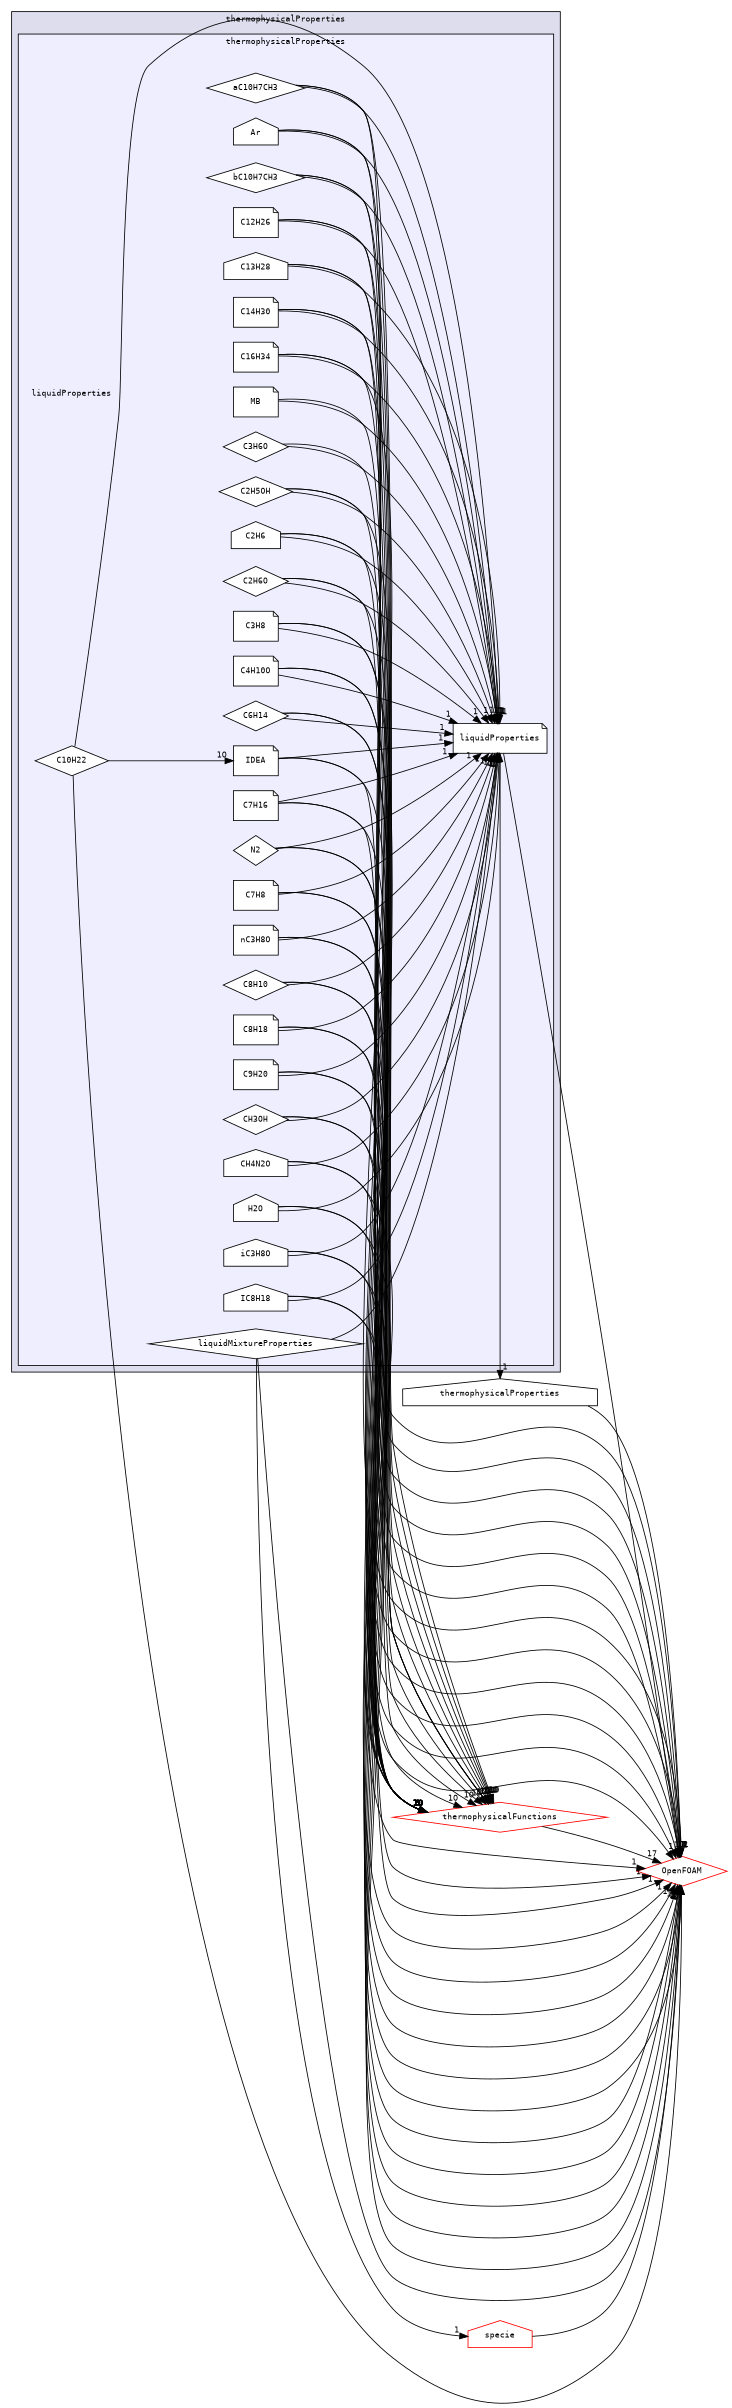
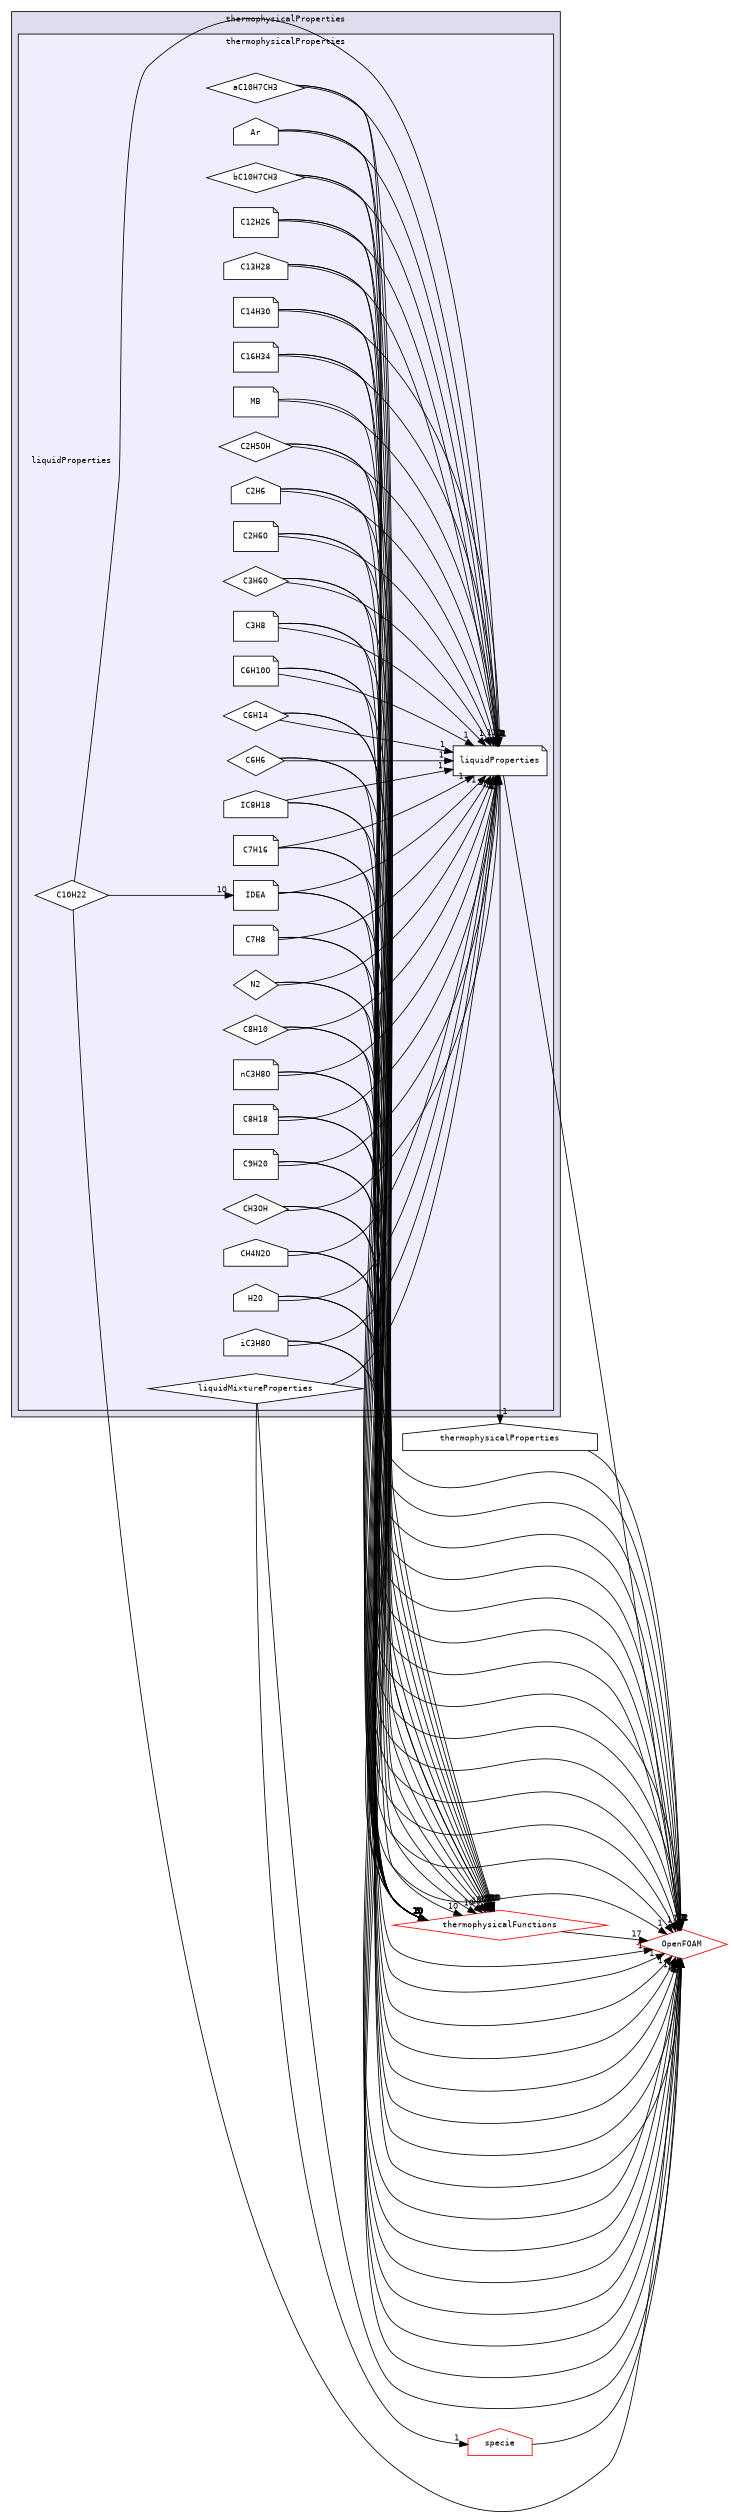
node "C2H6O": shape diamond -> note
node "C4H10O": label "C4H10O" -> "C6H10O"
node "C6H6": added
edge "C3H6O" -> "OpenFOAM": added
